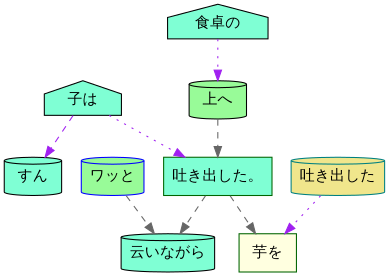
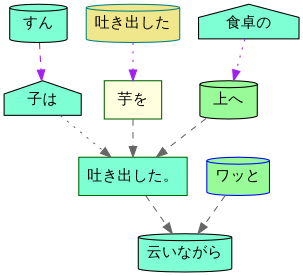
edge "子は" -> "すん": reversed
edge "子は" -> "吐き出した。": color purple -> gray40
edge "吐き出した。" -> "芋を": reversed
